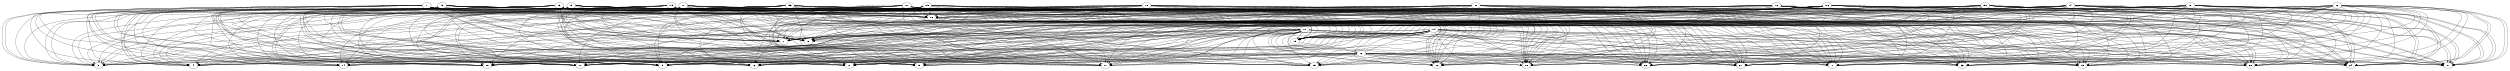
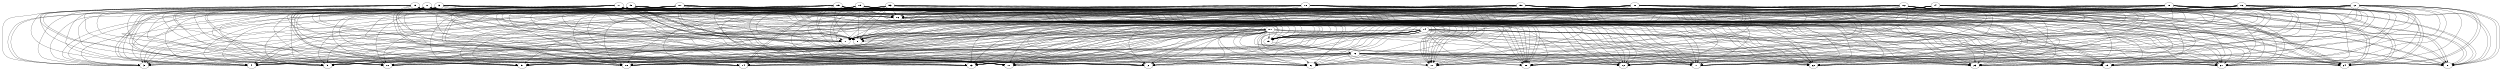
edge "-1" -> "20": added
edge "-53" -> "10": removed
edge "-16" -> "3": removed
